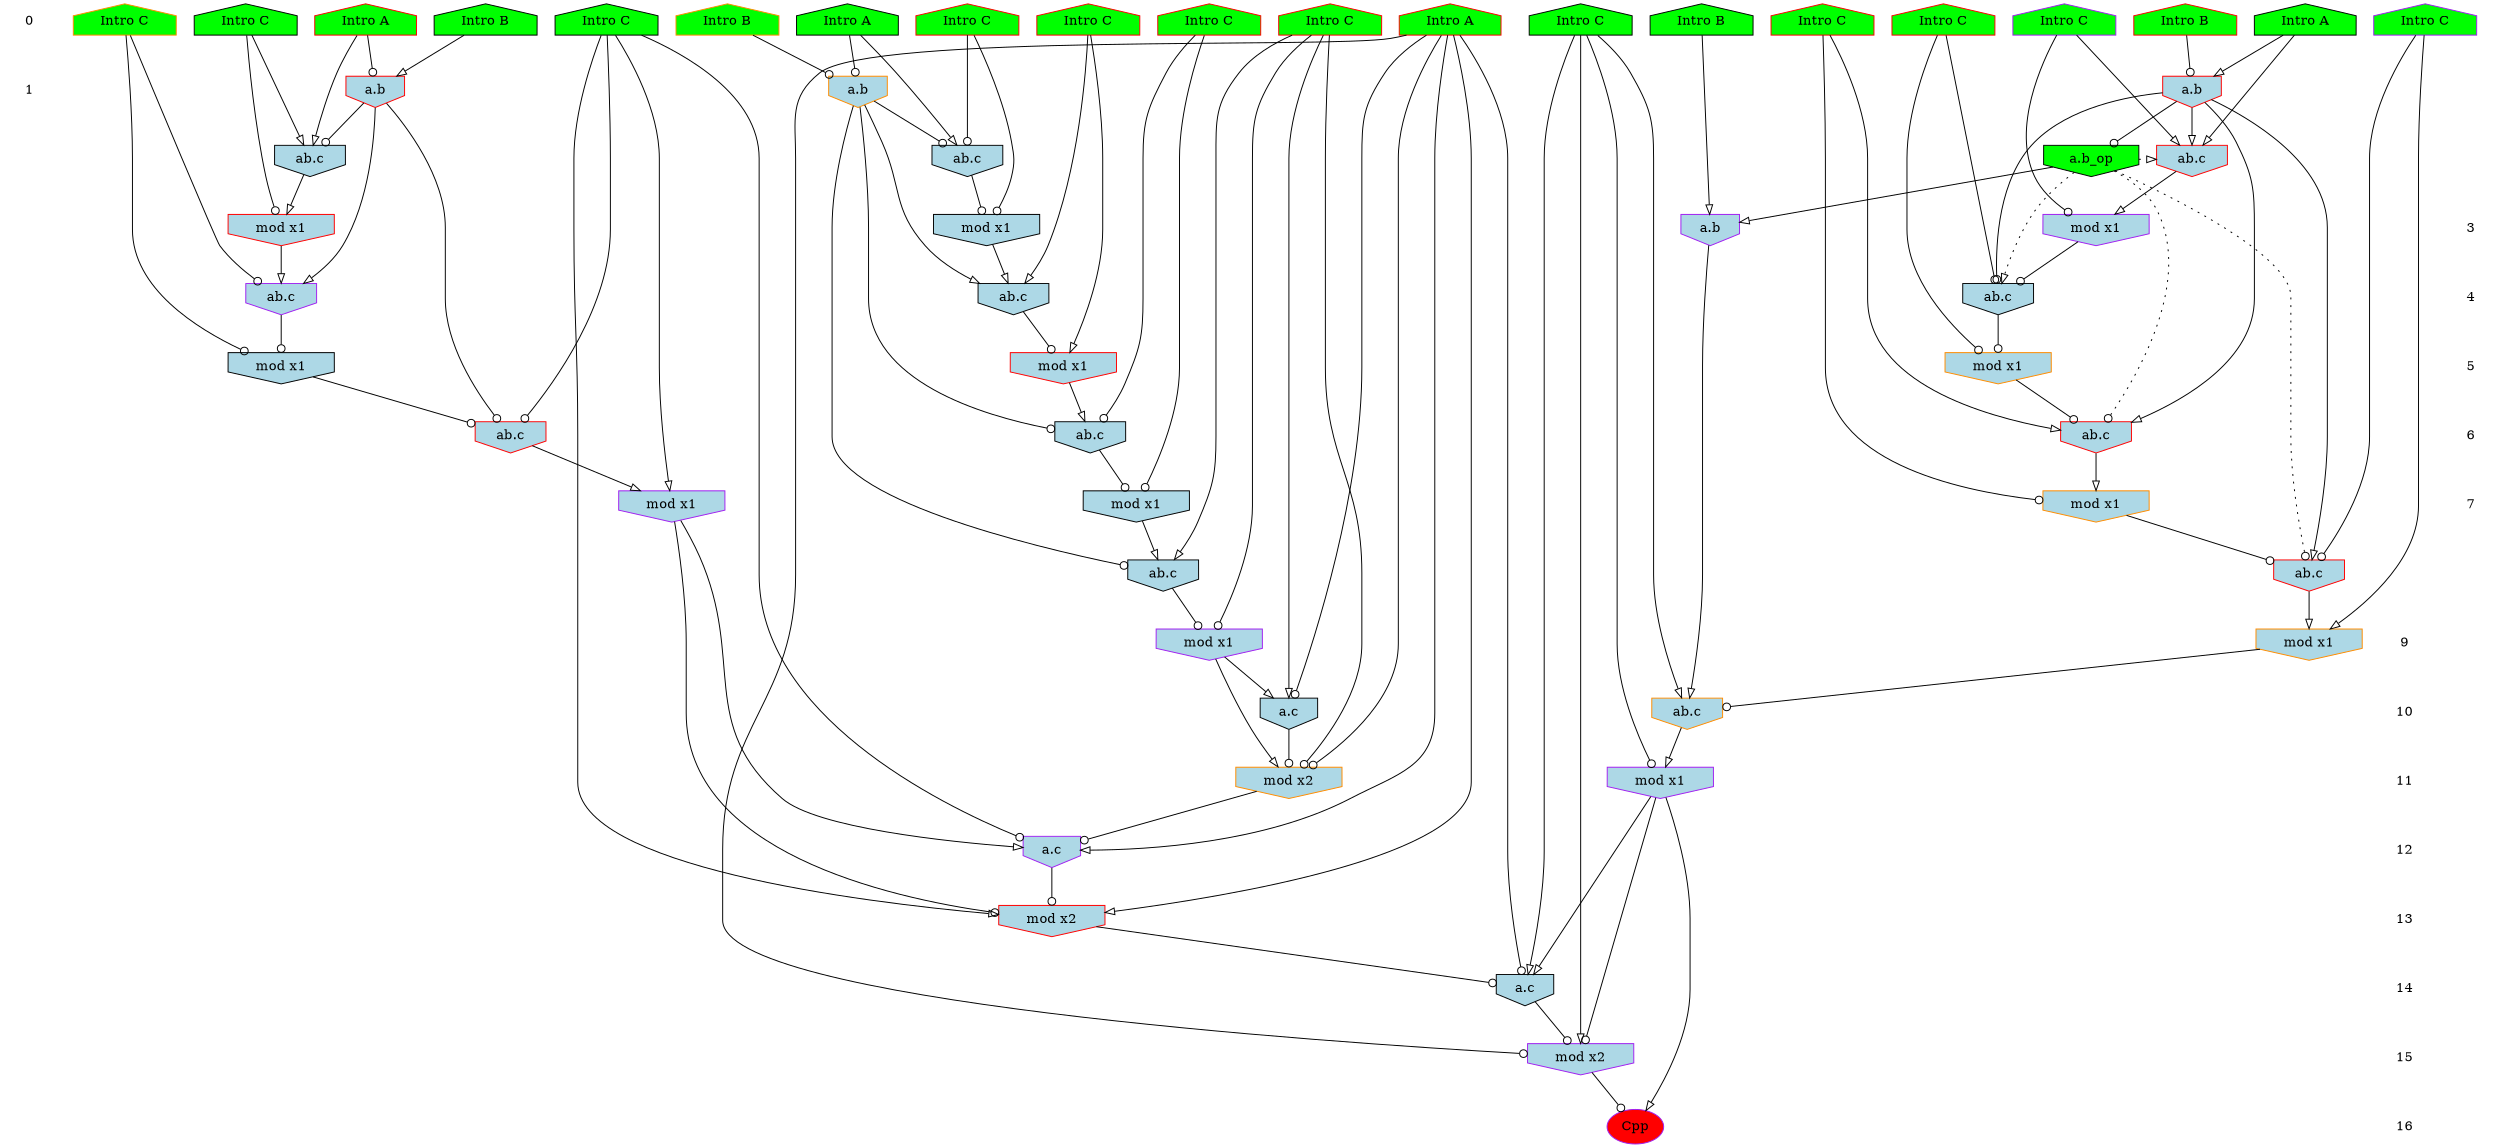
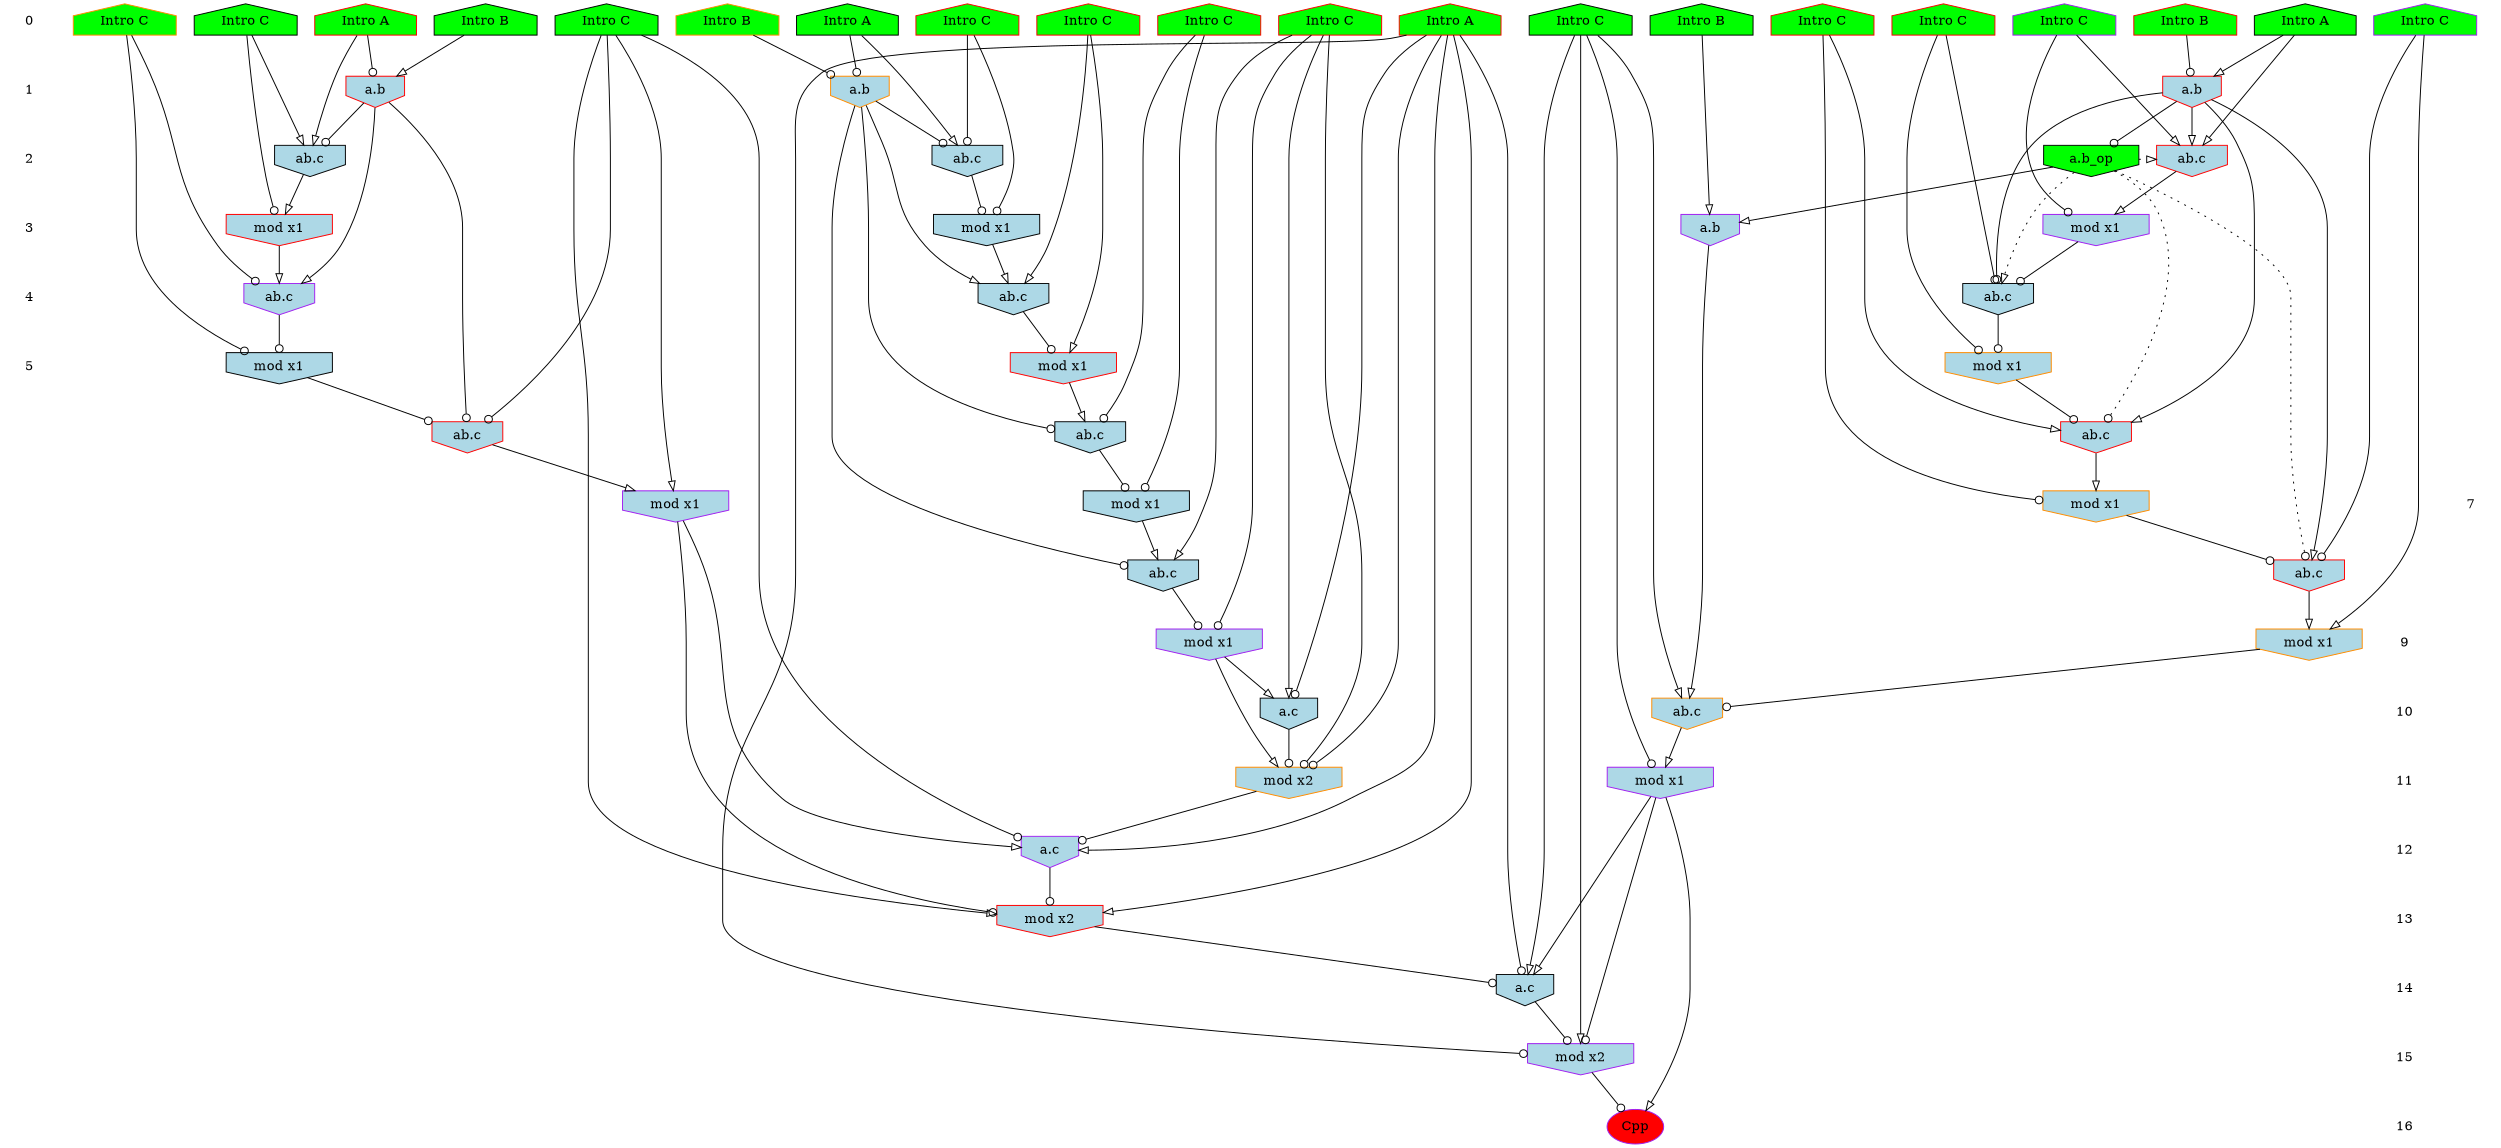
node "2": added
node "6": removed
